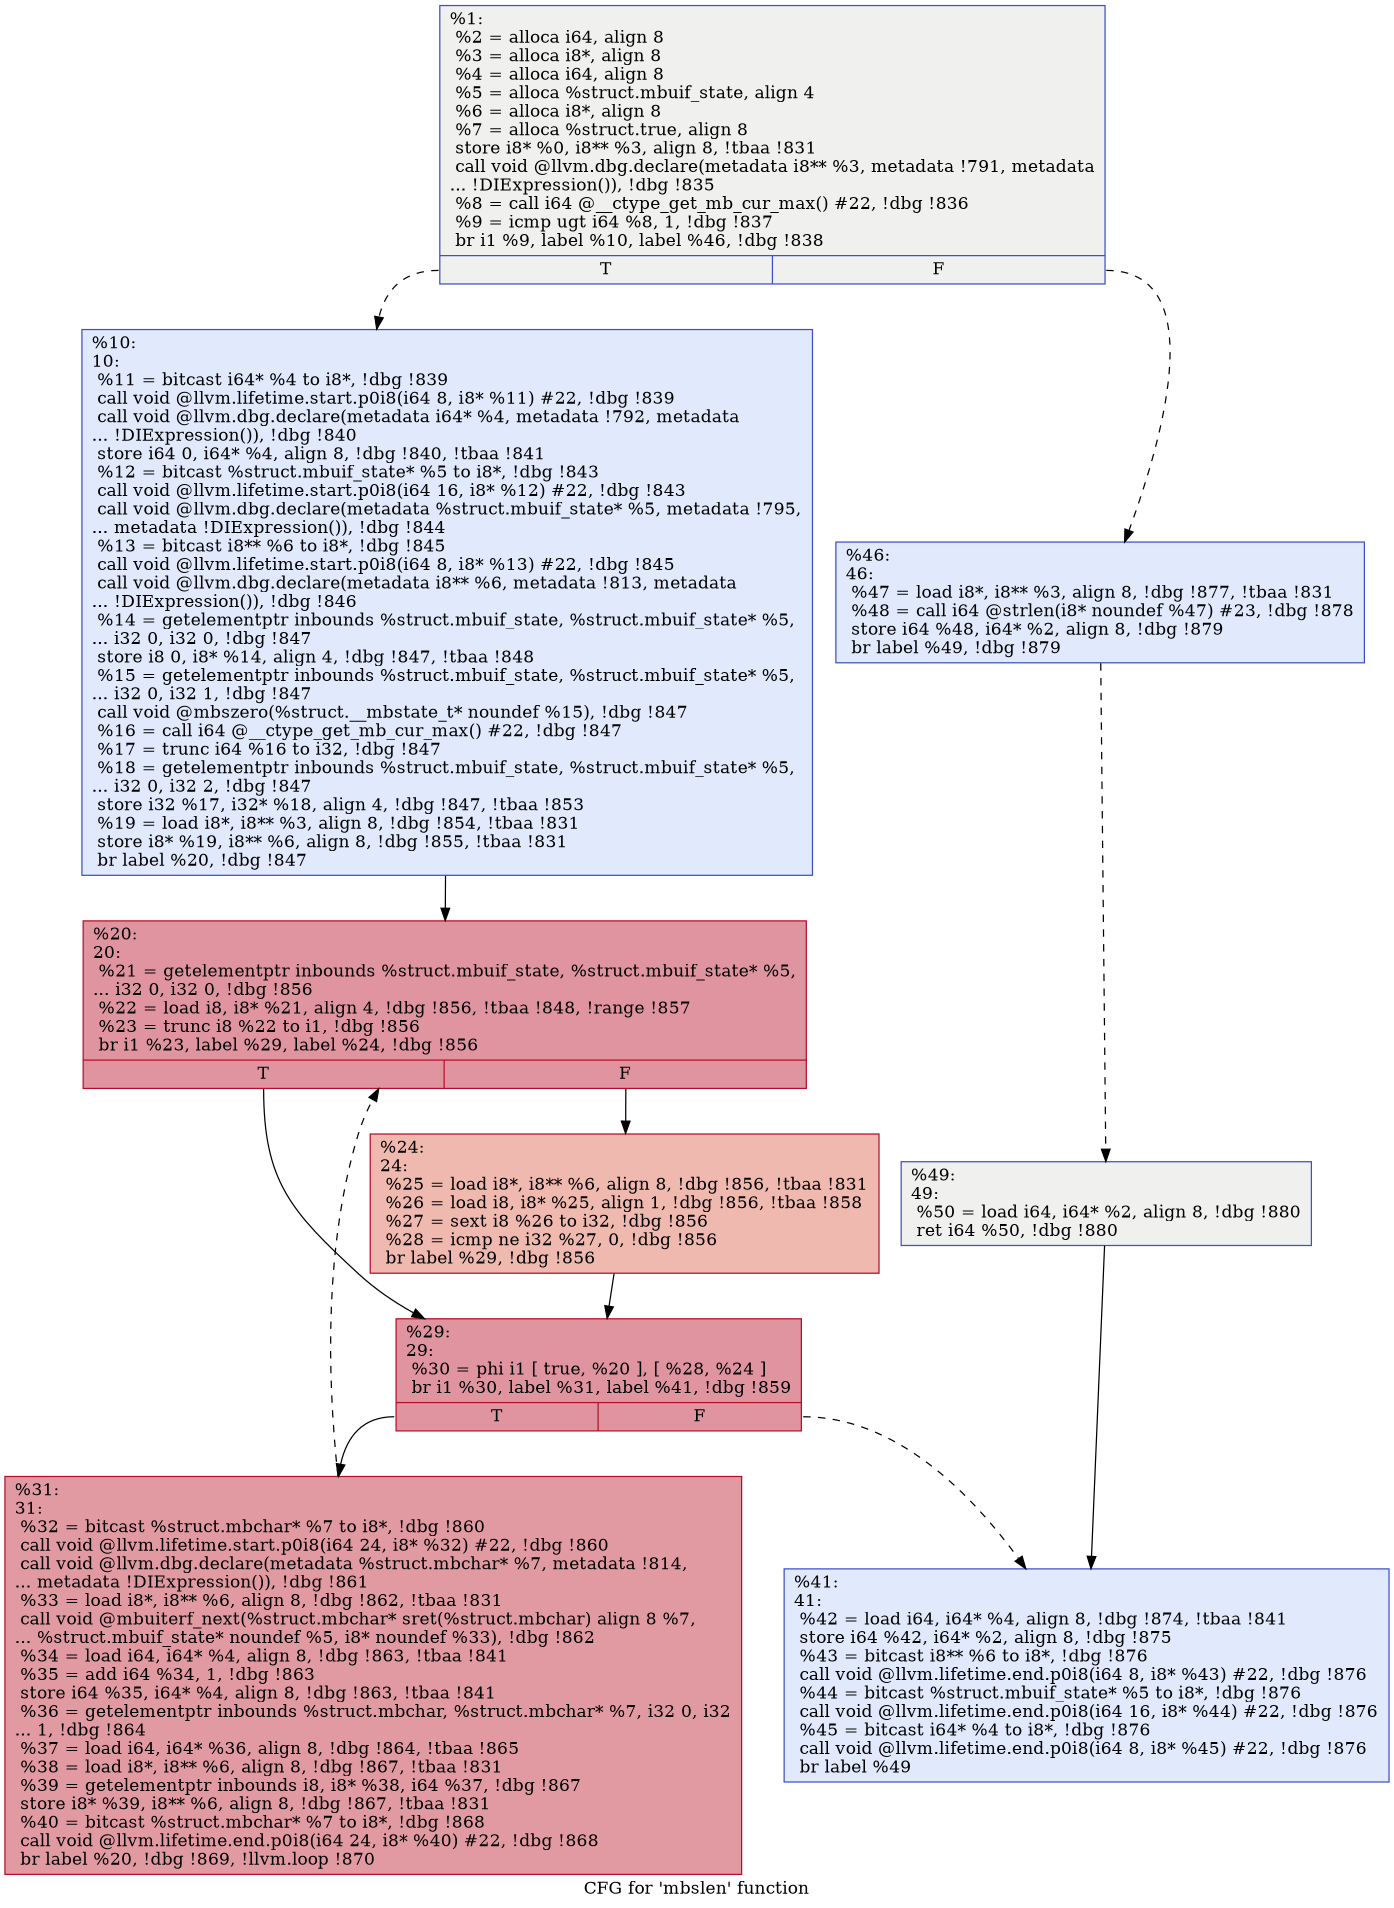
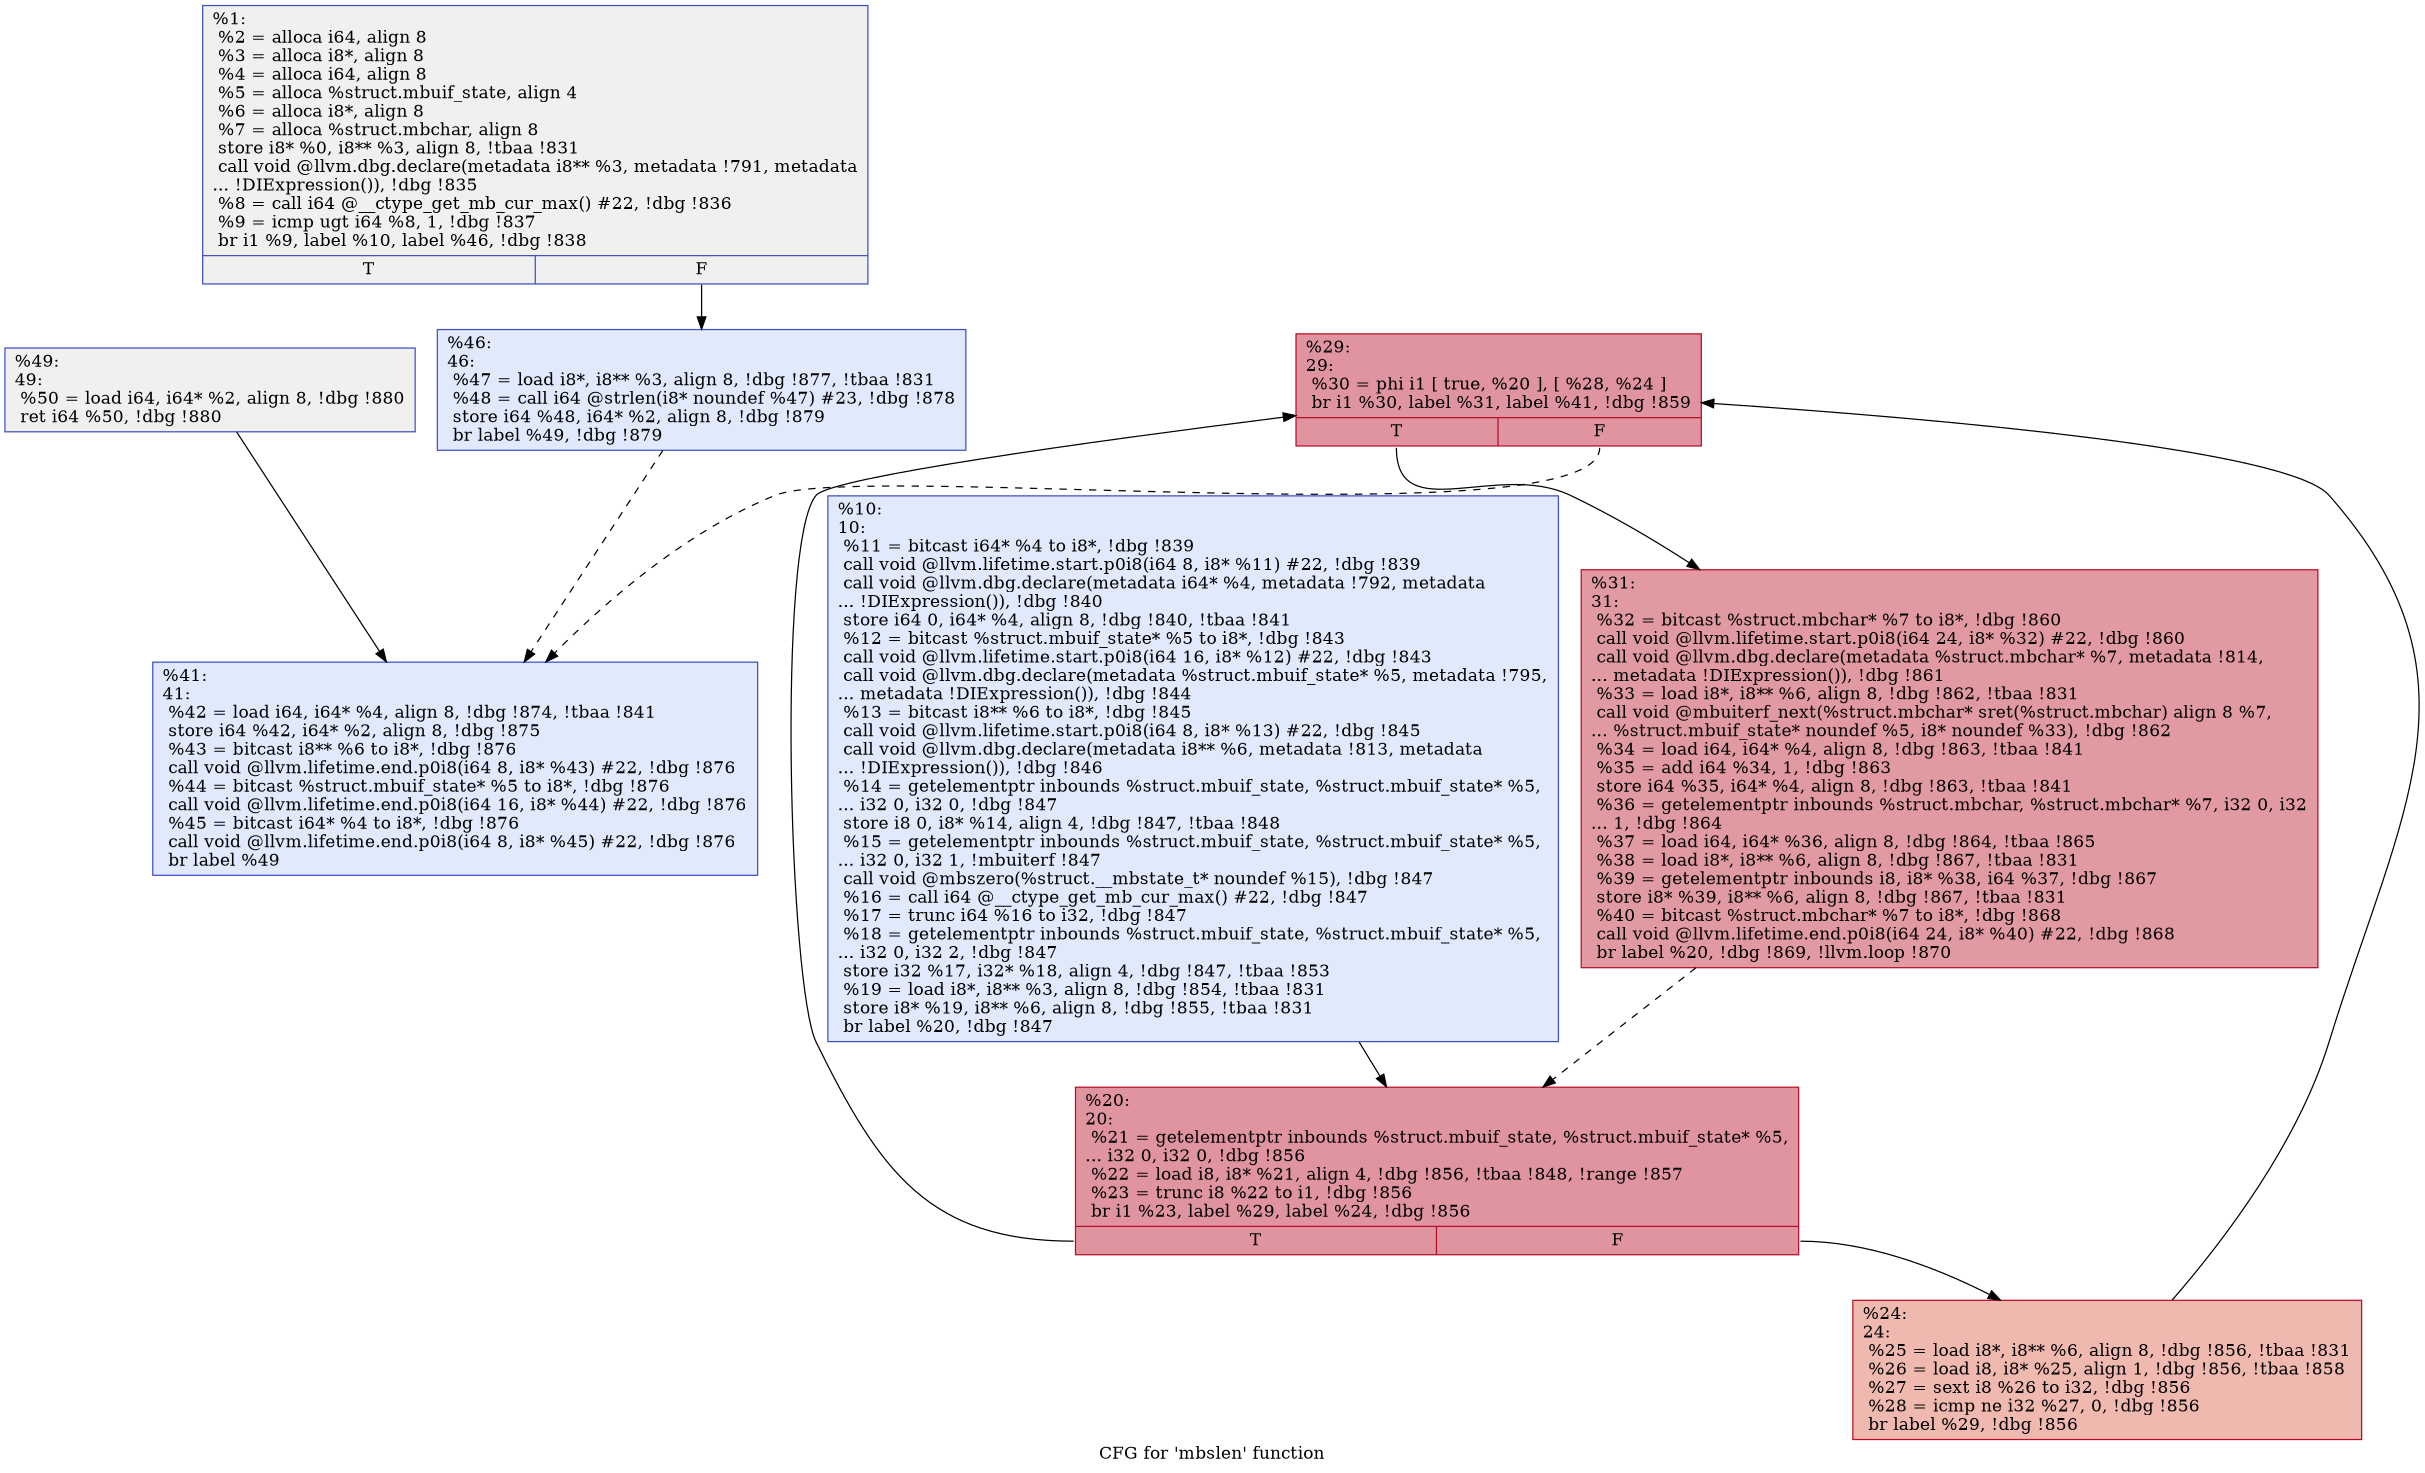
node "%1:": text "%7 = alloca %struct.true, align 8" -> "%7 = alloca %struct.mbchar, align 8"
edge "%1:" -> "%10:": removed
edge "%1:" -> "%46:": style dashed -> solid
node "%10:": text "... i32 0, i32 1, !dbg !847" -> "... i32 0, i32 1, !mbuiterf !847"
edge "%46:" -> "%49:": now "%46:" -> "%41:"
